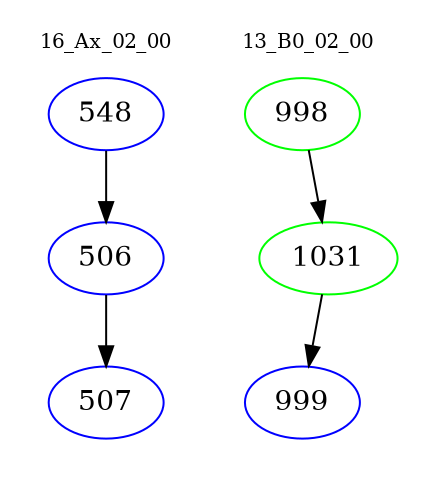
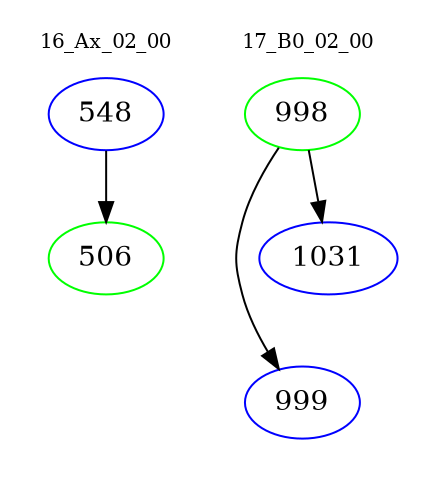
cluster "13_B0_02_00": label "13_B0_02_00" -> "17_B0_02_00"
node "506": color blue -> green
node "1031": color green -> blue
edge "1031" -> "999": now "998" -> "999"
node "507": removed
